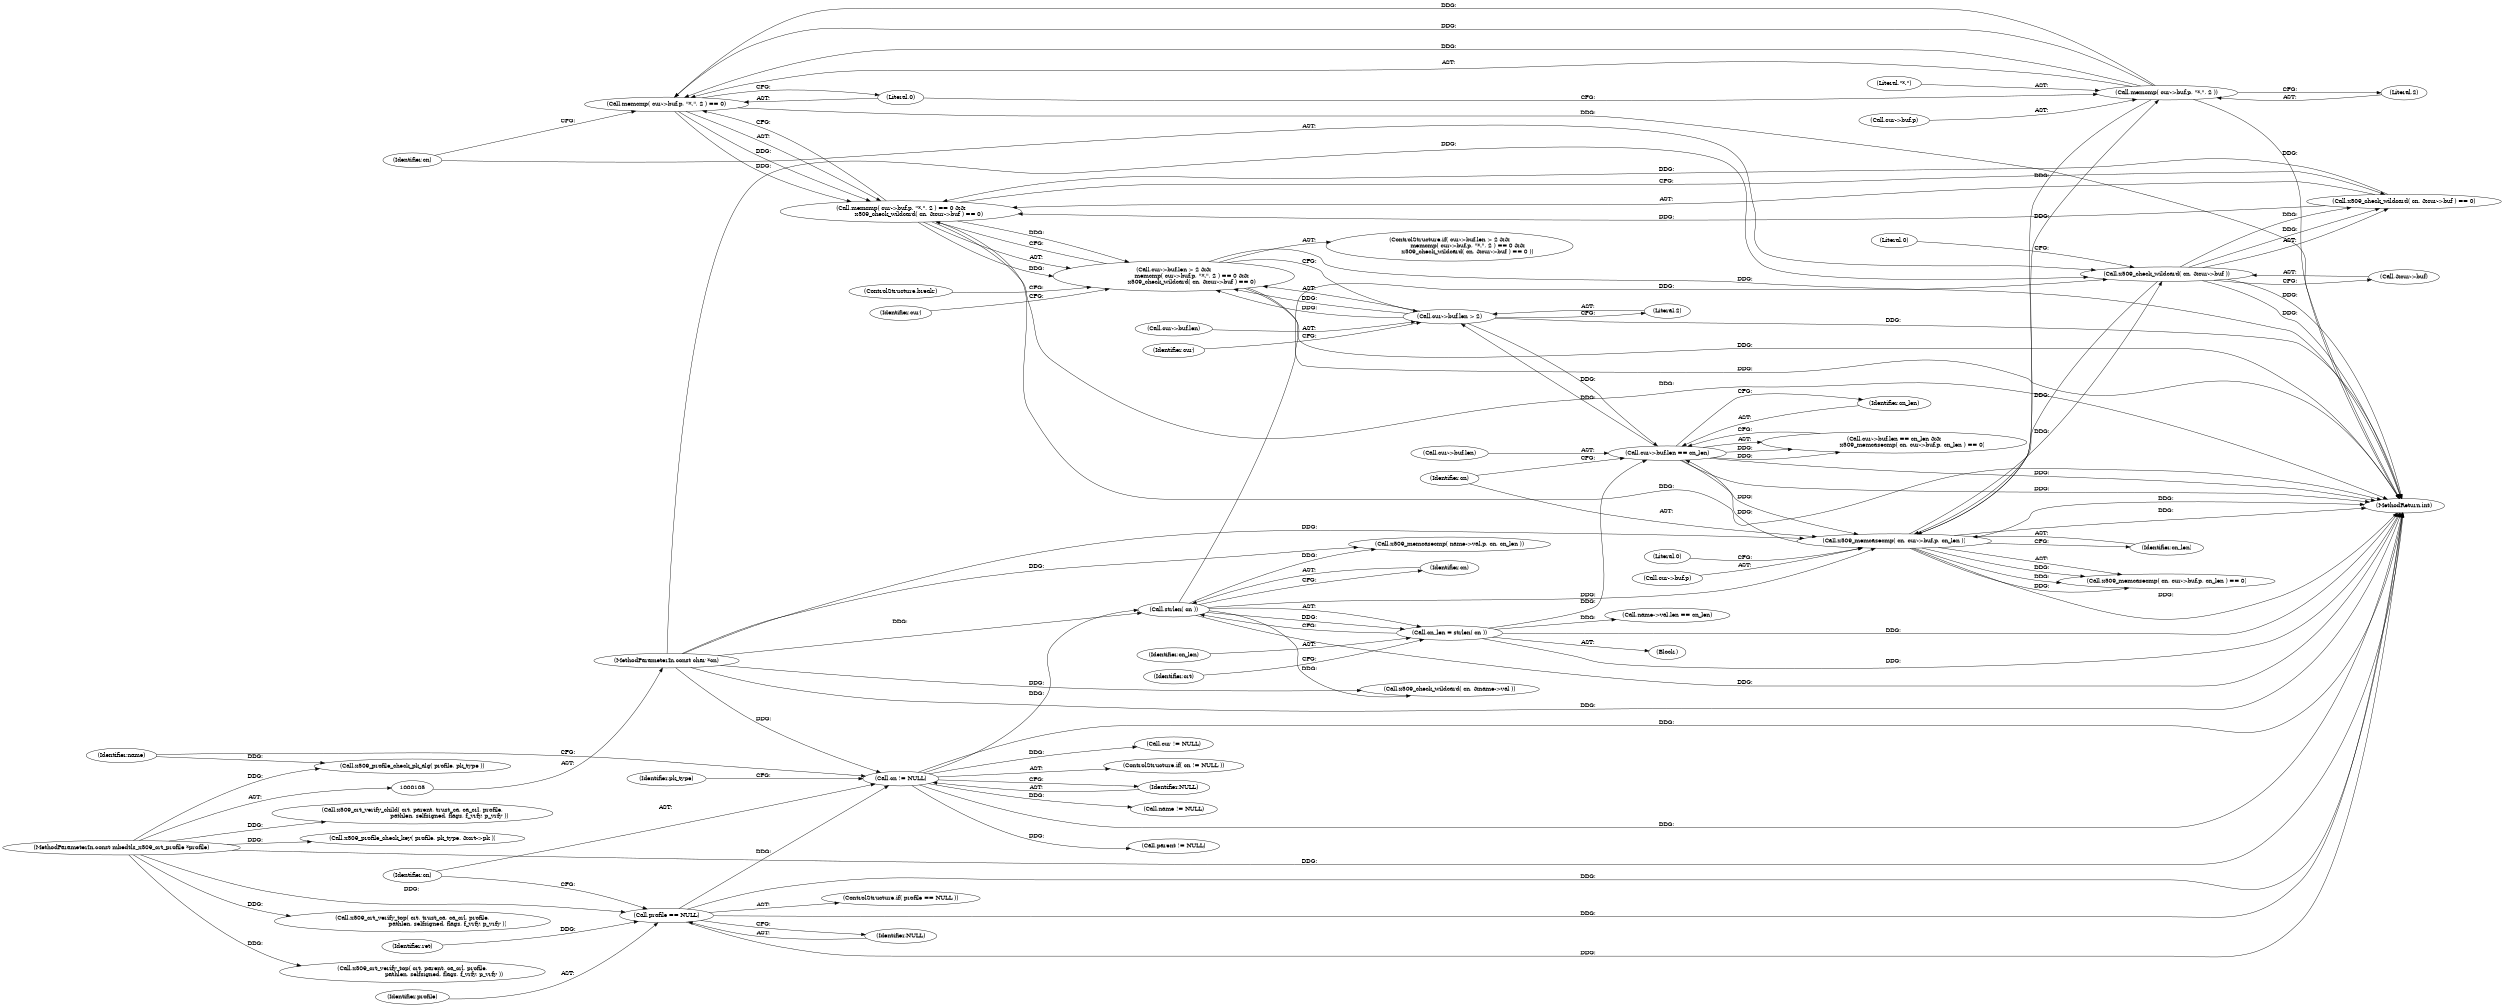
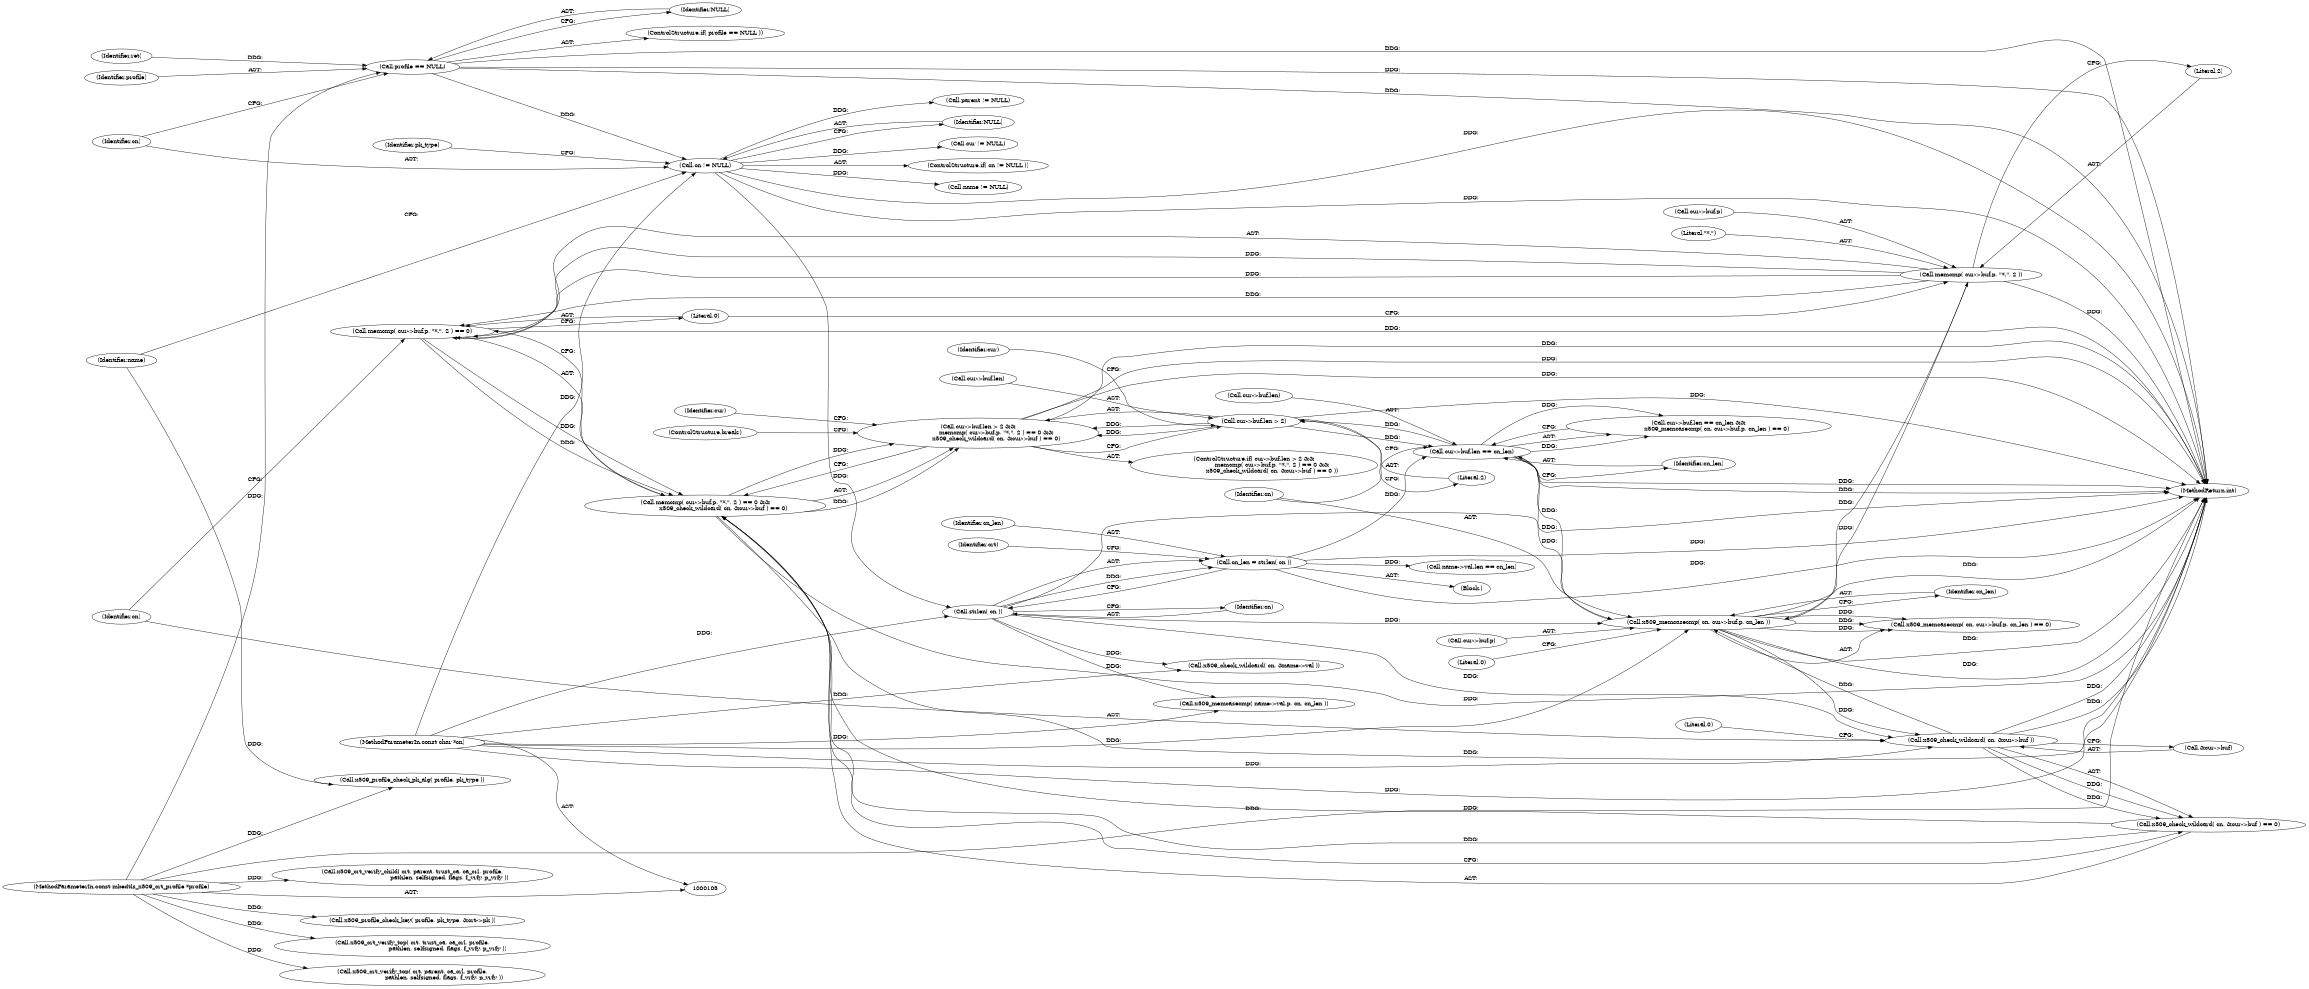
edge "1000105" -> "(MethodParameterIn,const char *cn)": reversed
